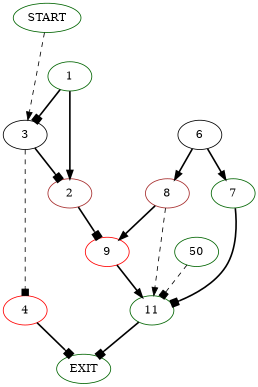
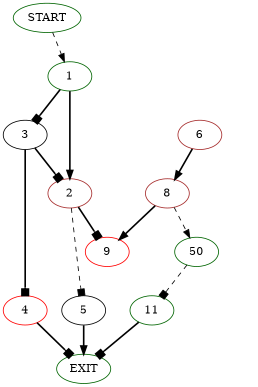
edge "START" -> "3": now "START" -> "1"
node "6": color black -> brown
node "7": removed
edge "3" -> "4": style dashed -> bold
edge "8" -> "11": now "8" -> "50"
edge "9" -> "11": removed
node "5": added
